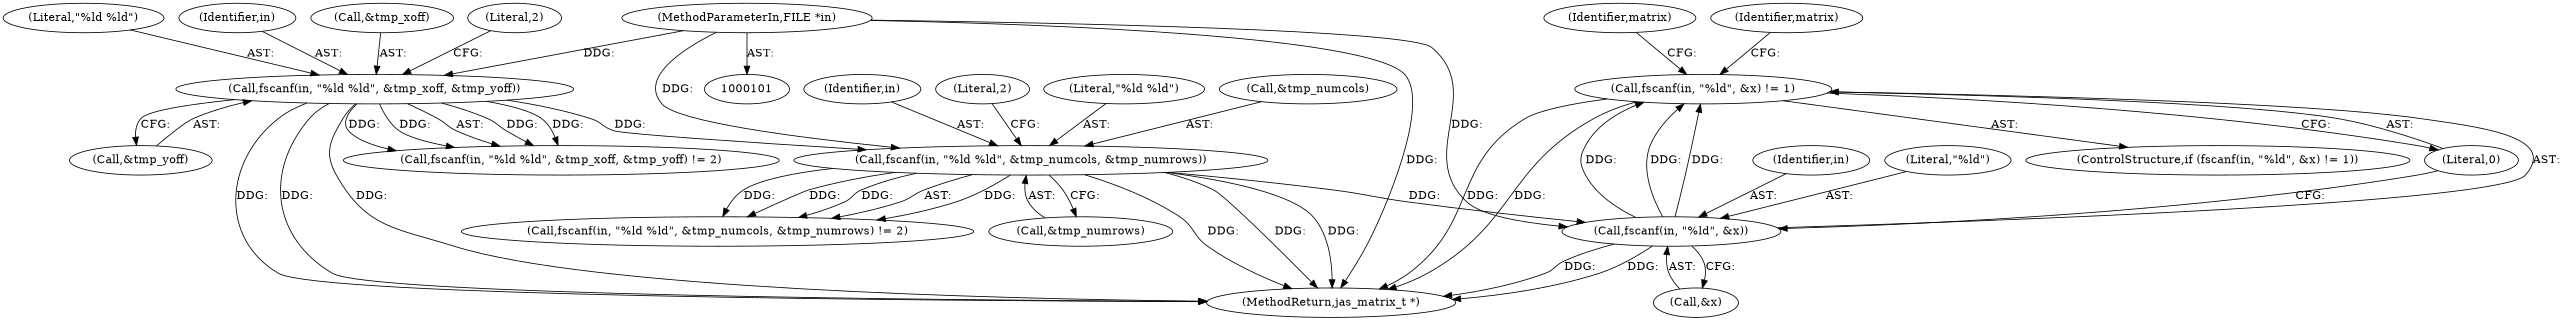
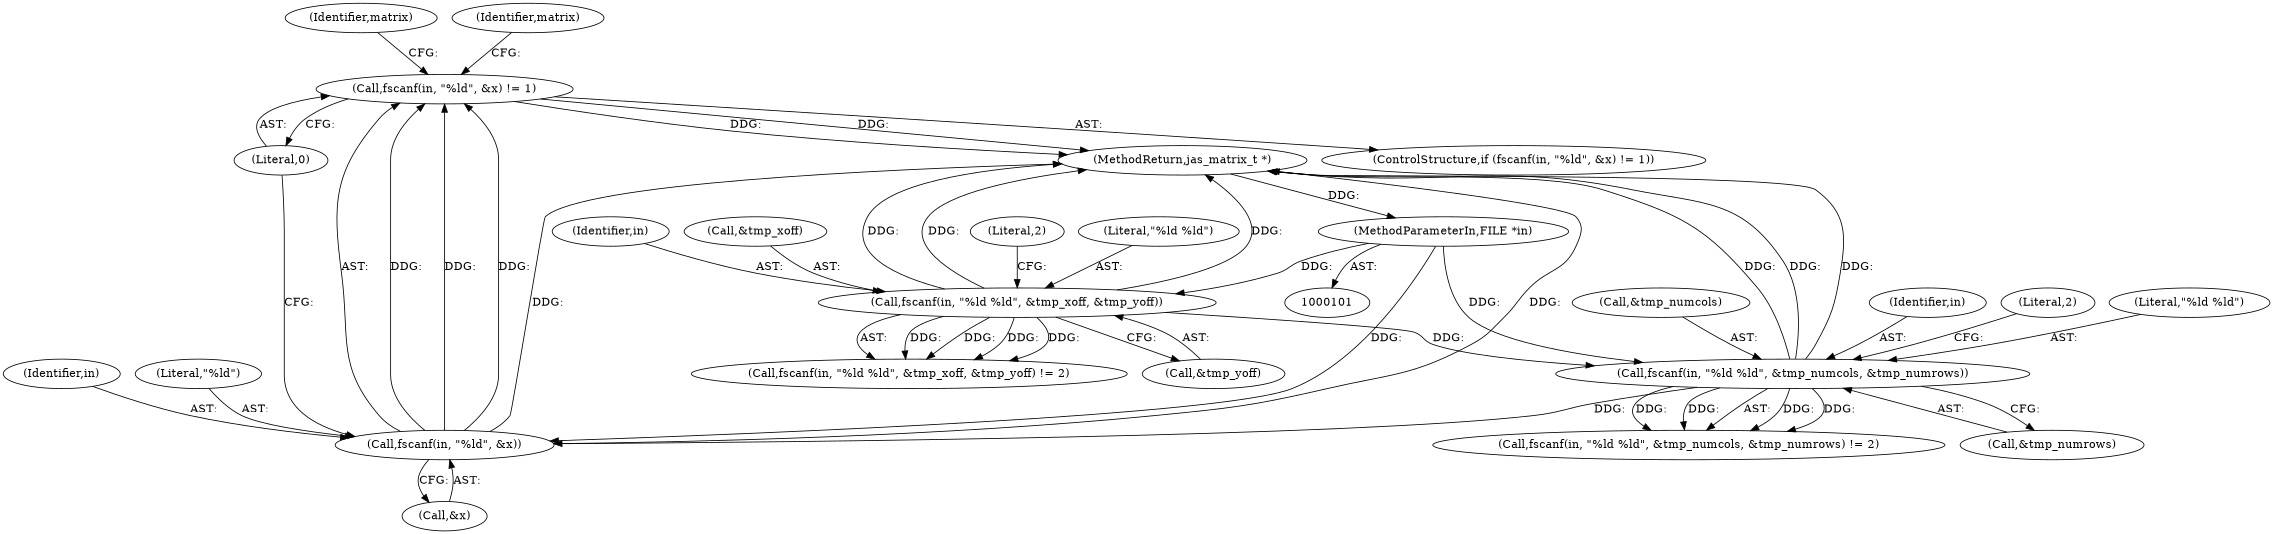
edge "(MethodParameterIn,FILE *in)" -> "(MethodReturn,jas_matrix_t *)": reversed
